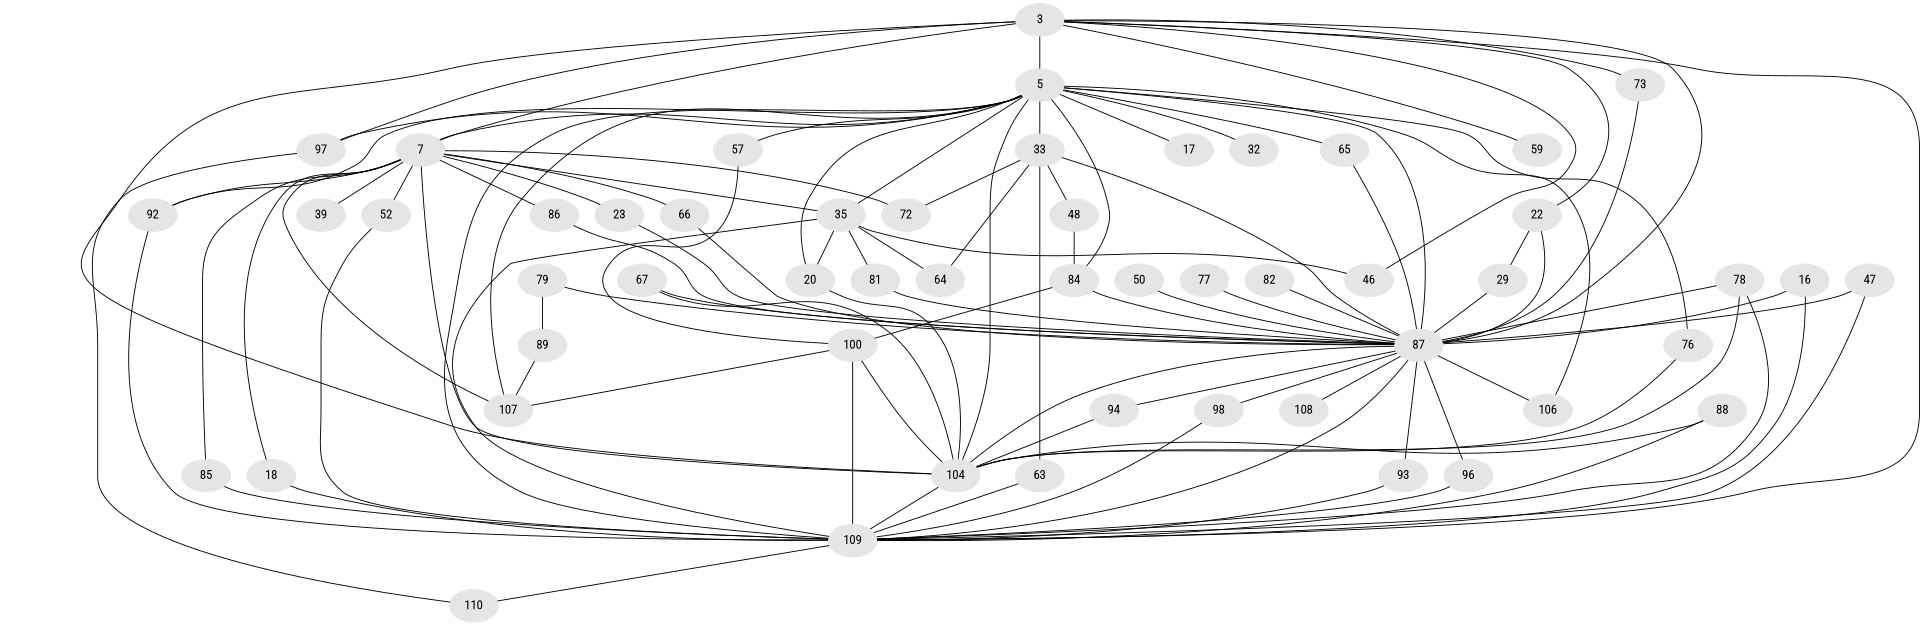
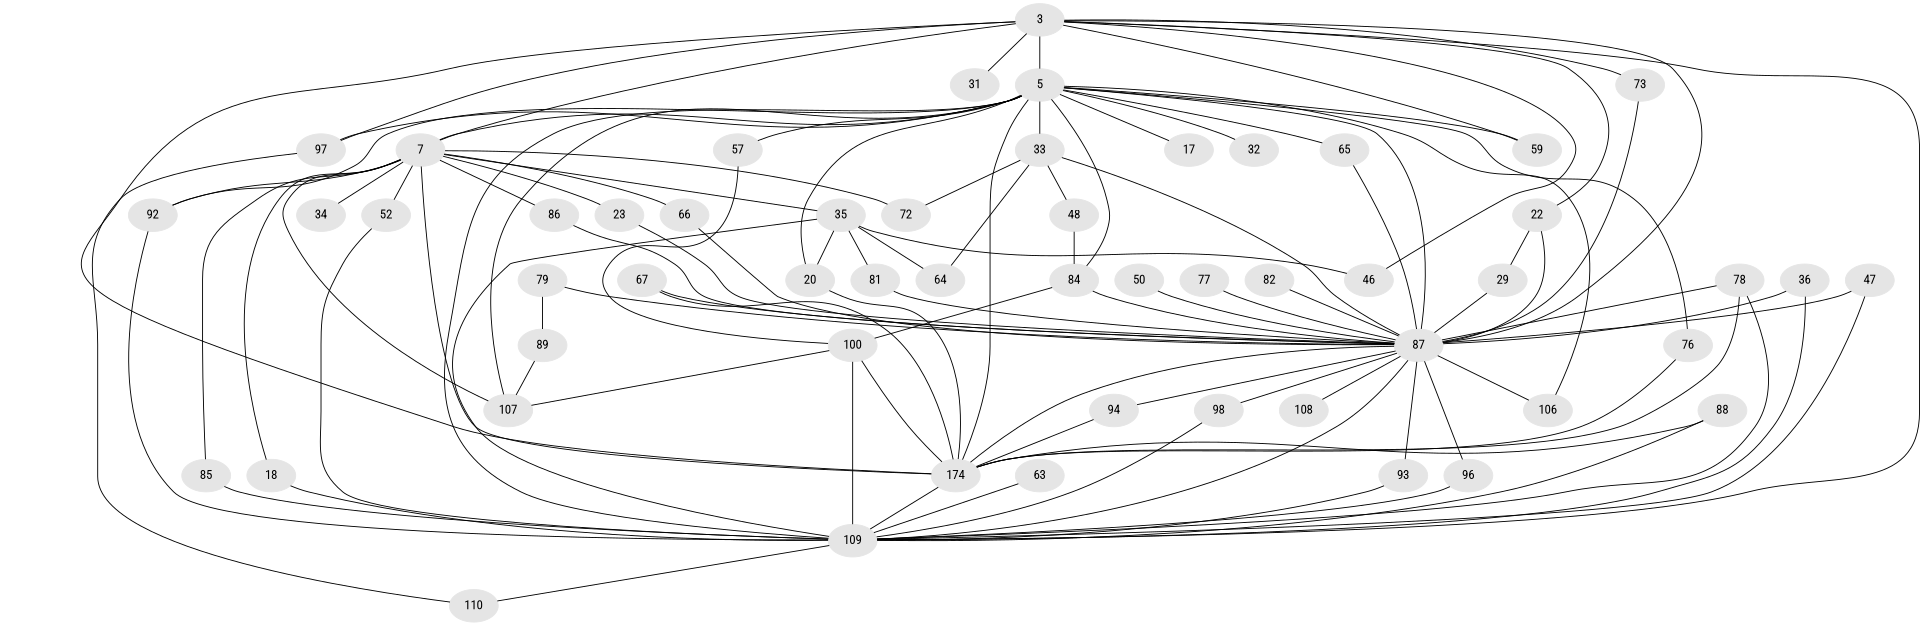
node "31": added
edge "5" -- "35": now "5" -- "59"
node "39": label "39" -> "34"
node "16": label "16" -> "36"
edge "33" -- "63": removed
node "104": label "104" -> "174"
